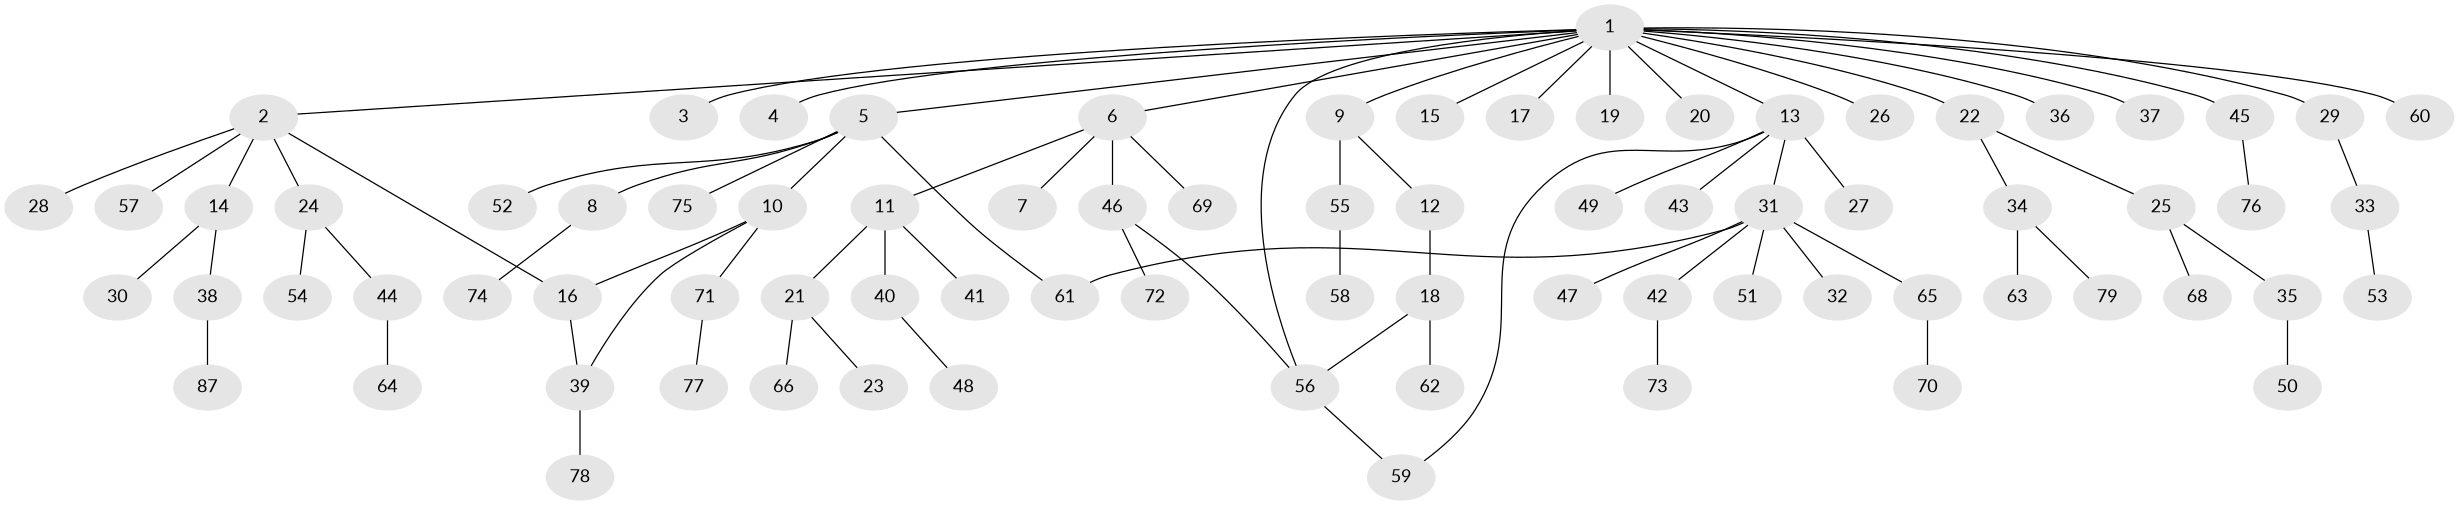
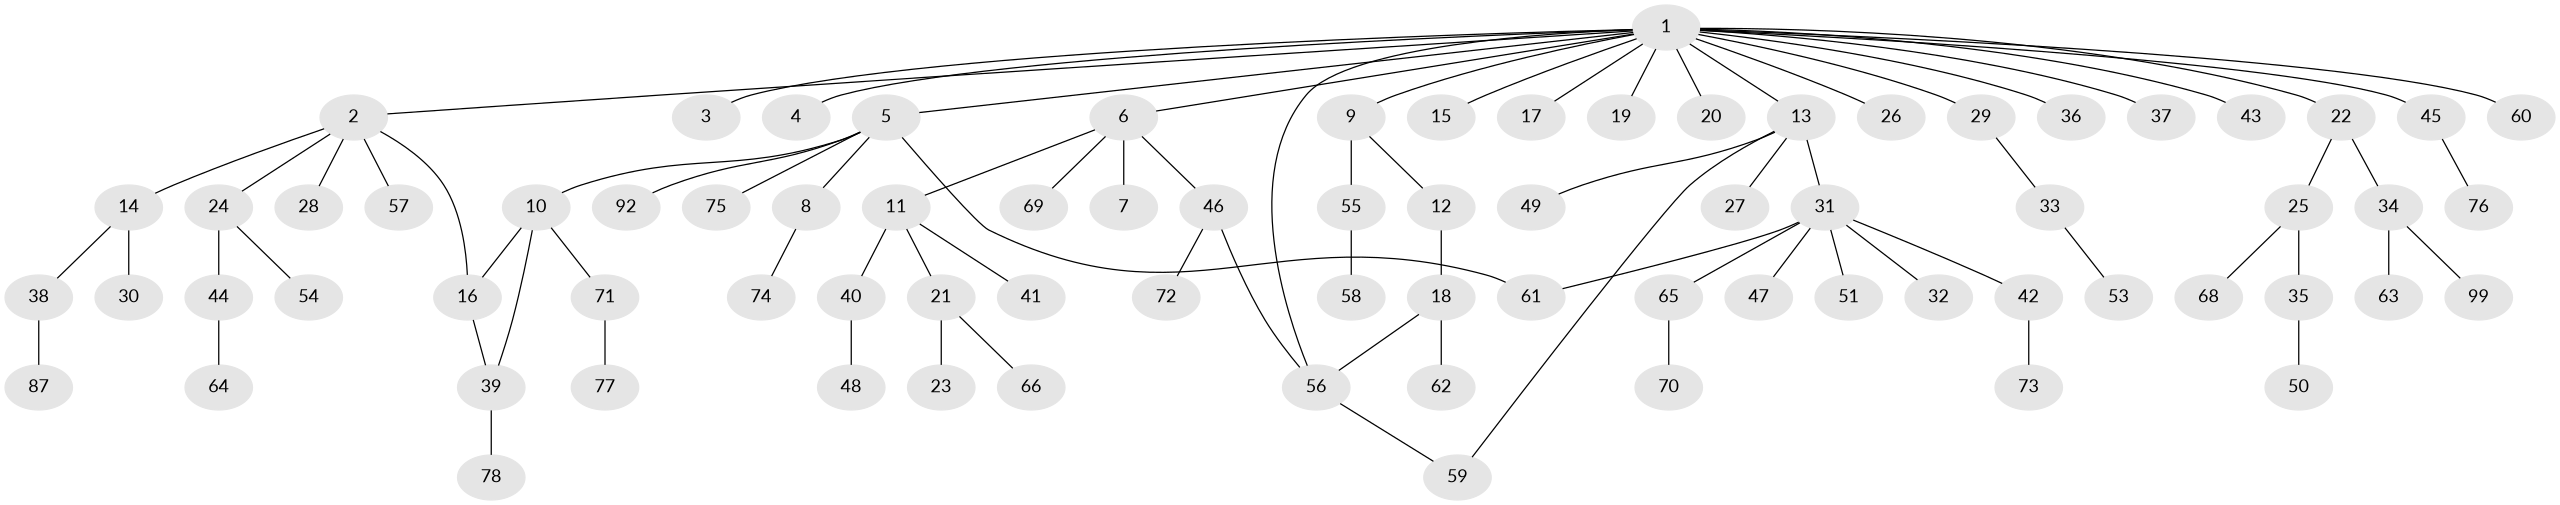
edge "13" -- "43": now "1" -- "43"
node "52": label "52" -> "92"
node "79": label "79" -> "99"
